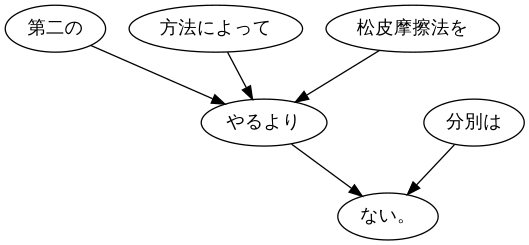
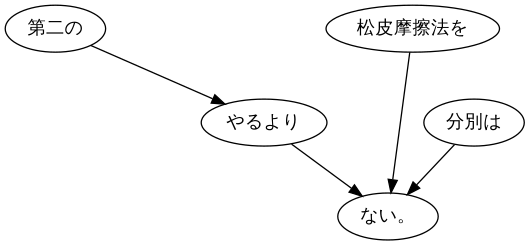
node "方法によって": removed
edge "松皮摩擦法を" -> "やるより": now "松皮摩擦法を" -> "ない。"
